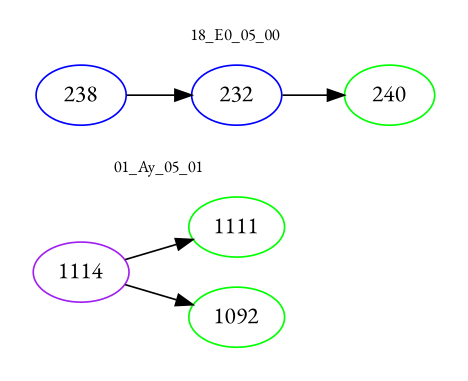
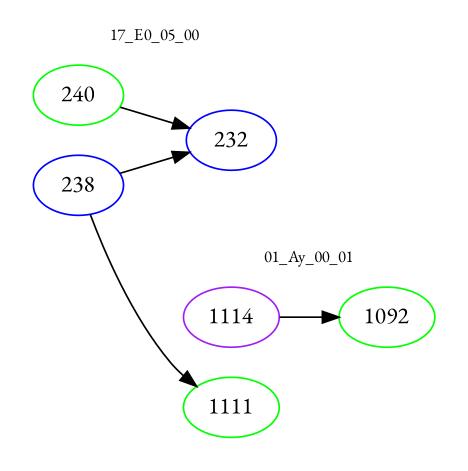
cluster "18_E0_05_00": label "18_E0_05_00" -> "17_E0_05_00"
edge "232" -> "240": reversed
cluster "01_Ay_05_01": label "01_Ay_05_01" -> "01_Ay_00_01"
edge "1114" -> "1111": now "238" -> "1111"
